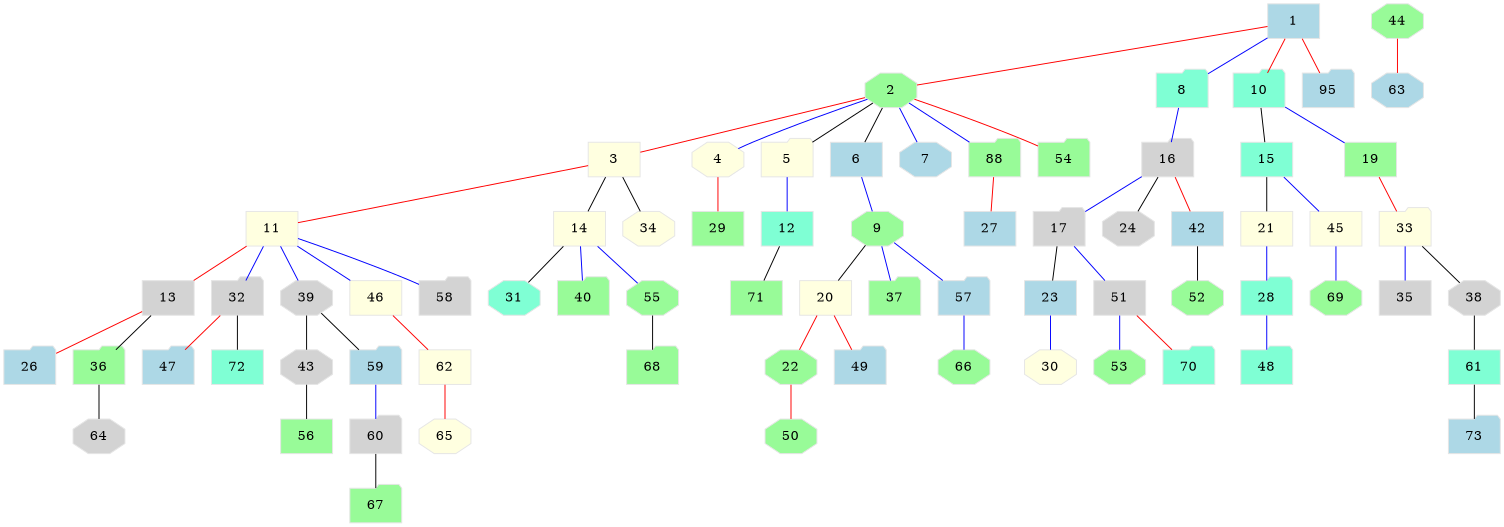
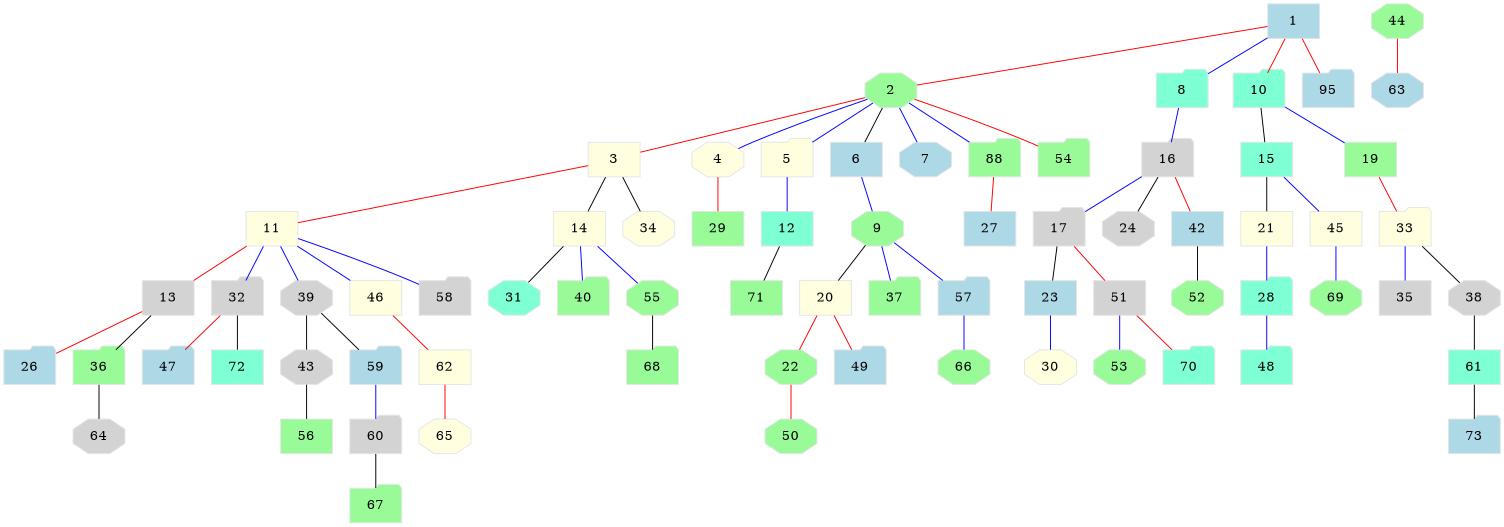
edge "2" -- "5": color black -> blue
edge "17" -- "51": color blue -> red
